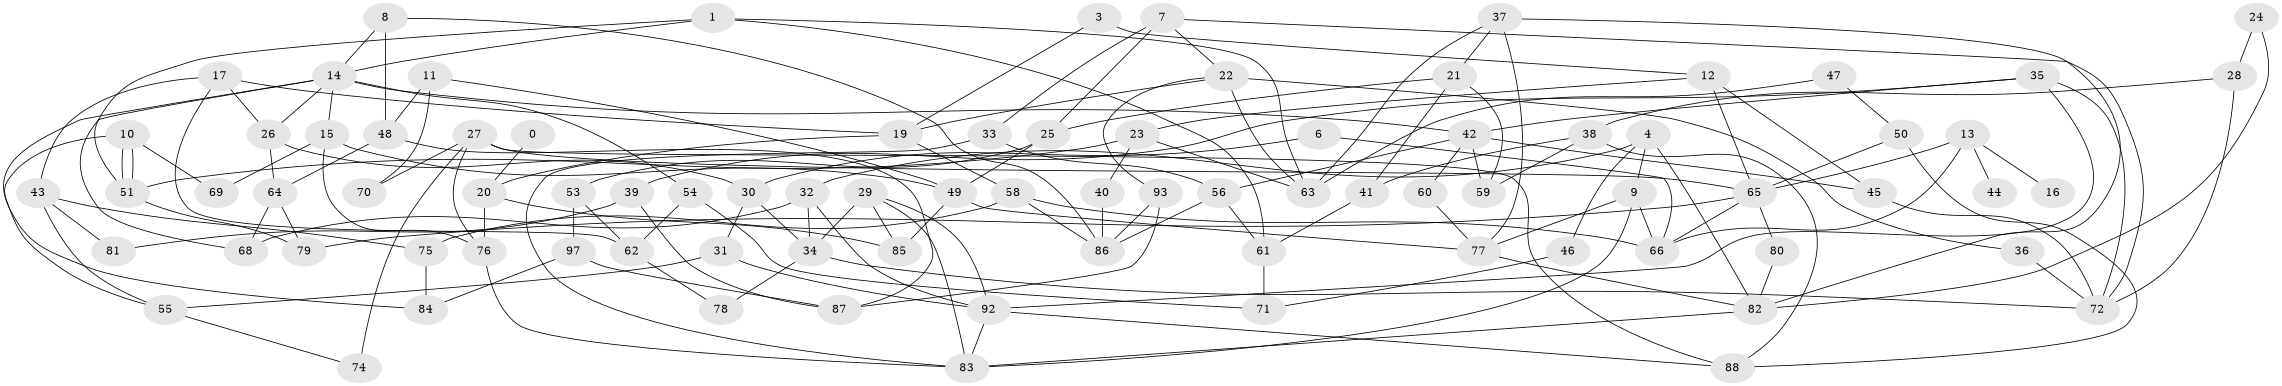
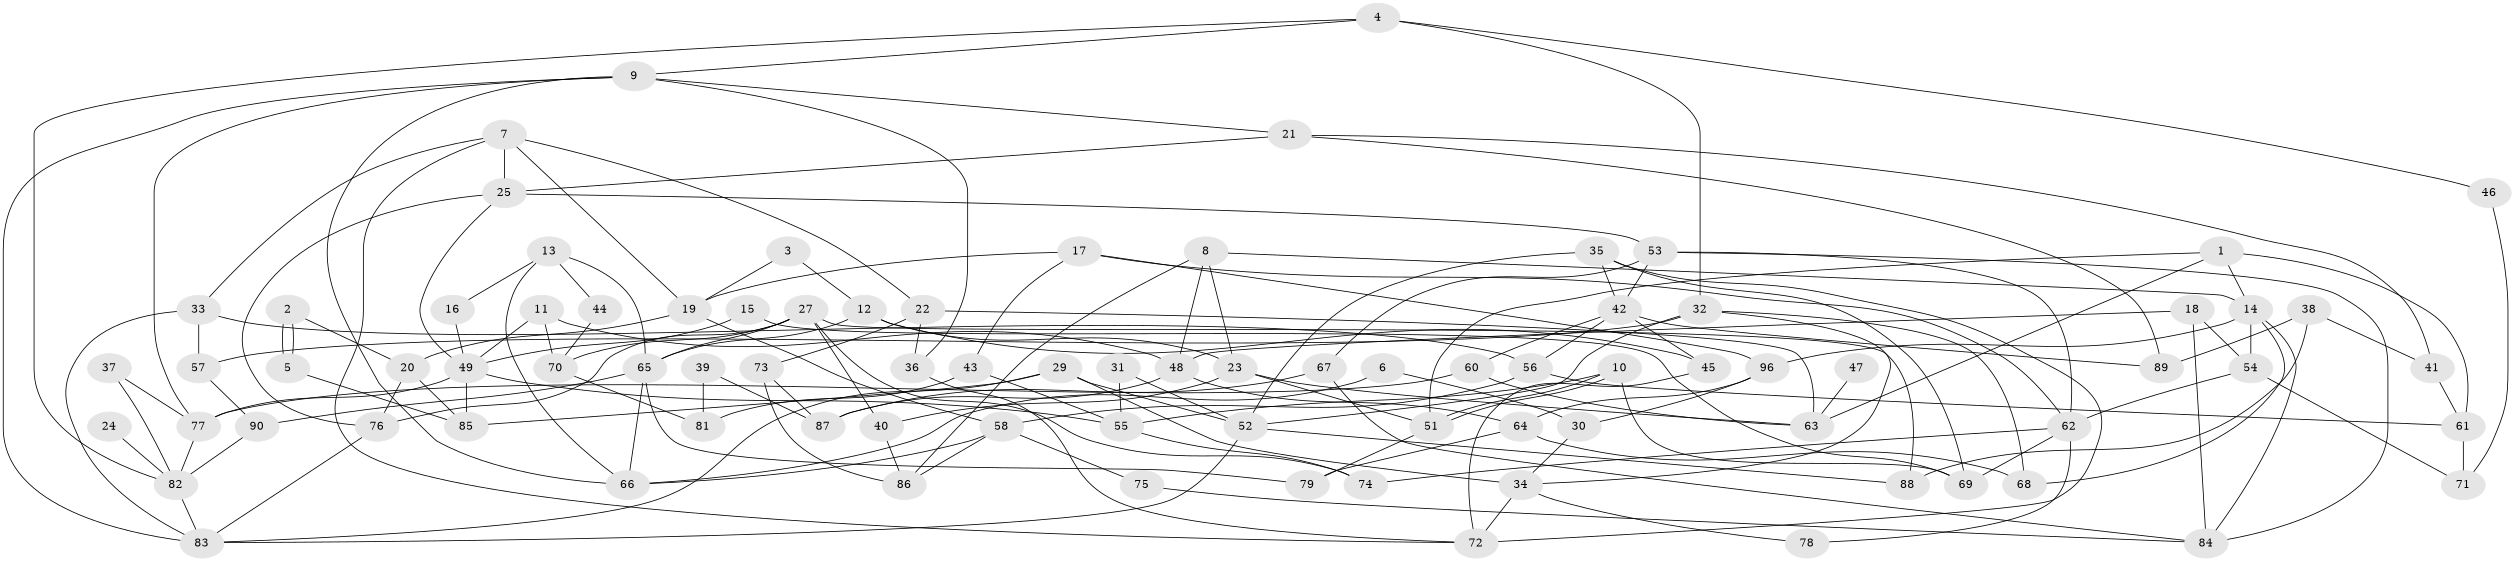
edge "37" -- "21": now "9" -- "21"
edge "37" -- "63": now "60" -- "63"
node "28": removed
edge "22" -- "19": now "7" -- "19"
edge "14" -- "15": removed
edge "35" -- "39": now "35" -- "69"
edge "14" -- "42": now "53" -- "42"
node "26": label "26" -> "96"
node "0": label "0" -> "2"
node "50": removed
edge "9" -- "36": added
node "93": label "93" -> "73"
node "59": label "59" -> "89"
edge "15" -- "76": now "25" -- "76"
edge "43" -- "75": removed
edge "30" -- "31": removed
edge "56" -- "86": now "56" -- "58"
node "97": label "97" -> "67"
node "80": label "80" -> "90"
edge "53" -- "84": added
node "92": label "92" -> "52"
edge "8" -- "23": added
node "18": added
edge "16" -- "49": added
edge "44" -- "70": added
node "57": added
node "5": added
edge "27" -- "40": added
edge "70" -- "81": added
edge "49" -- "55": added
edge "62" -- "74": added
edge "62" -- "69": added
